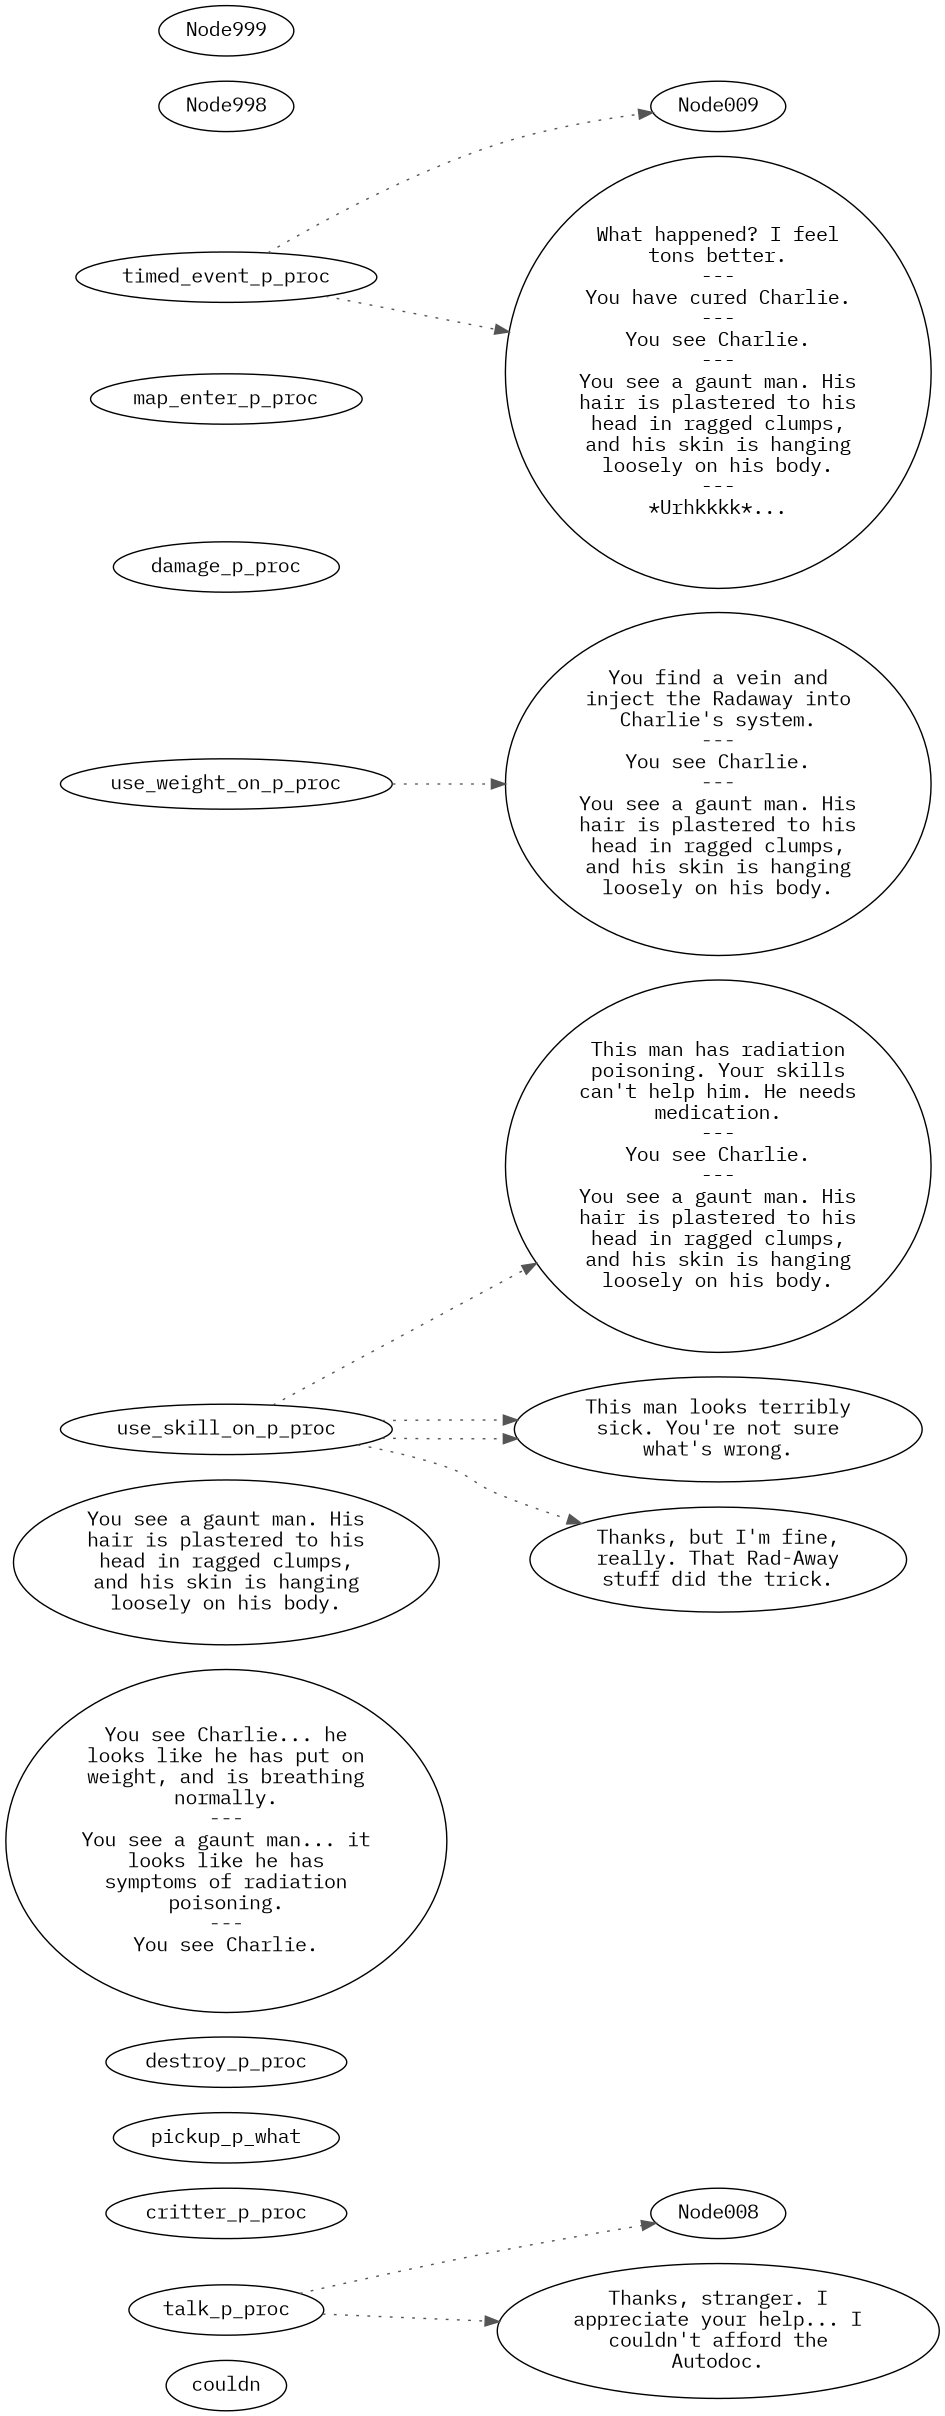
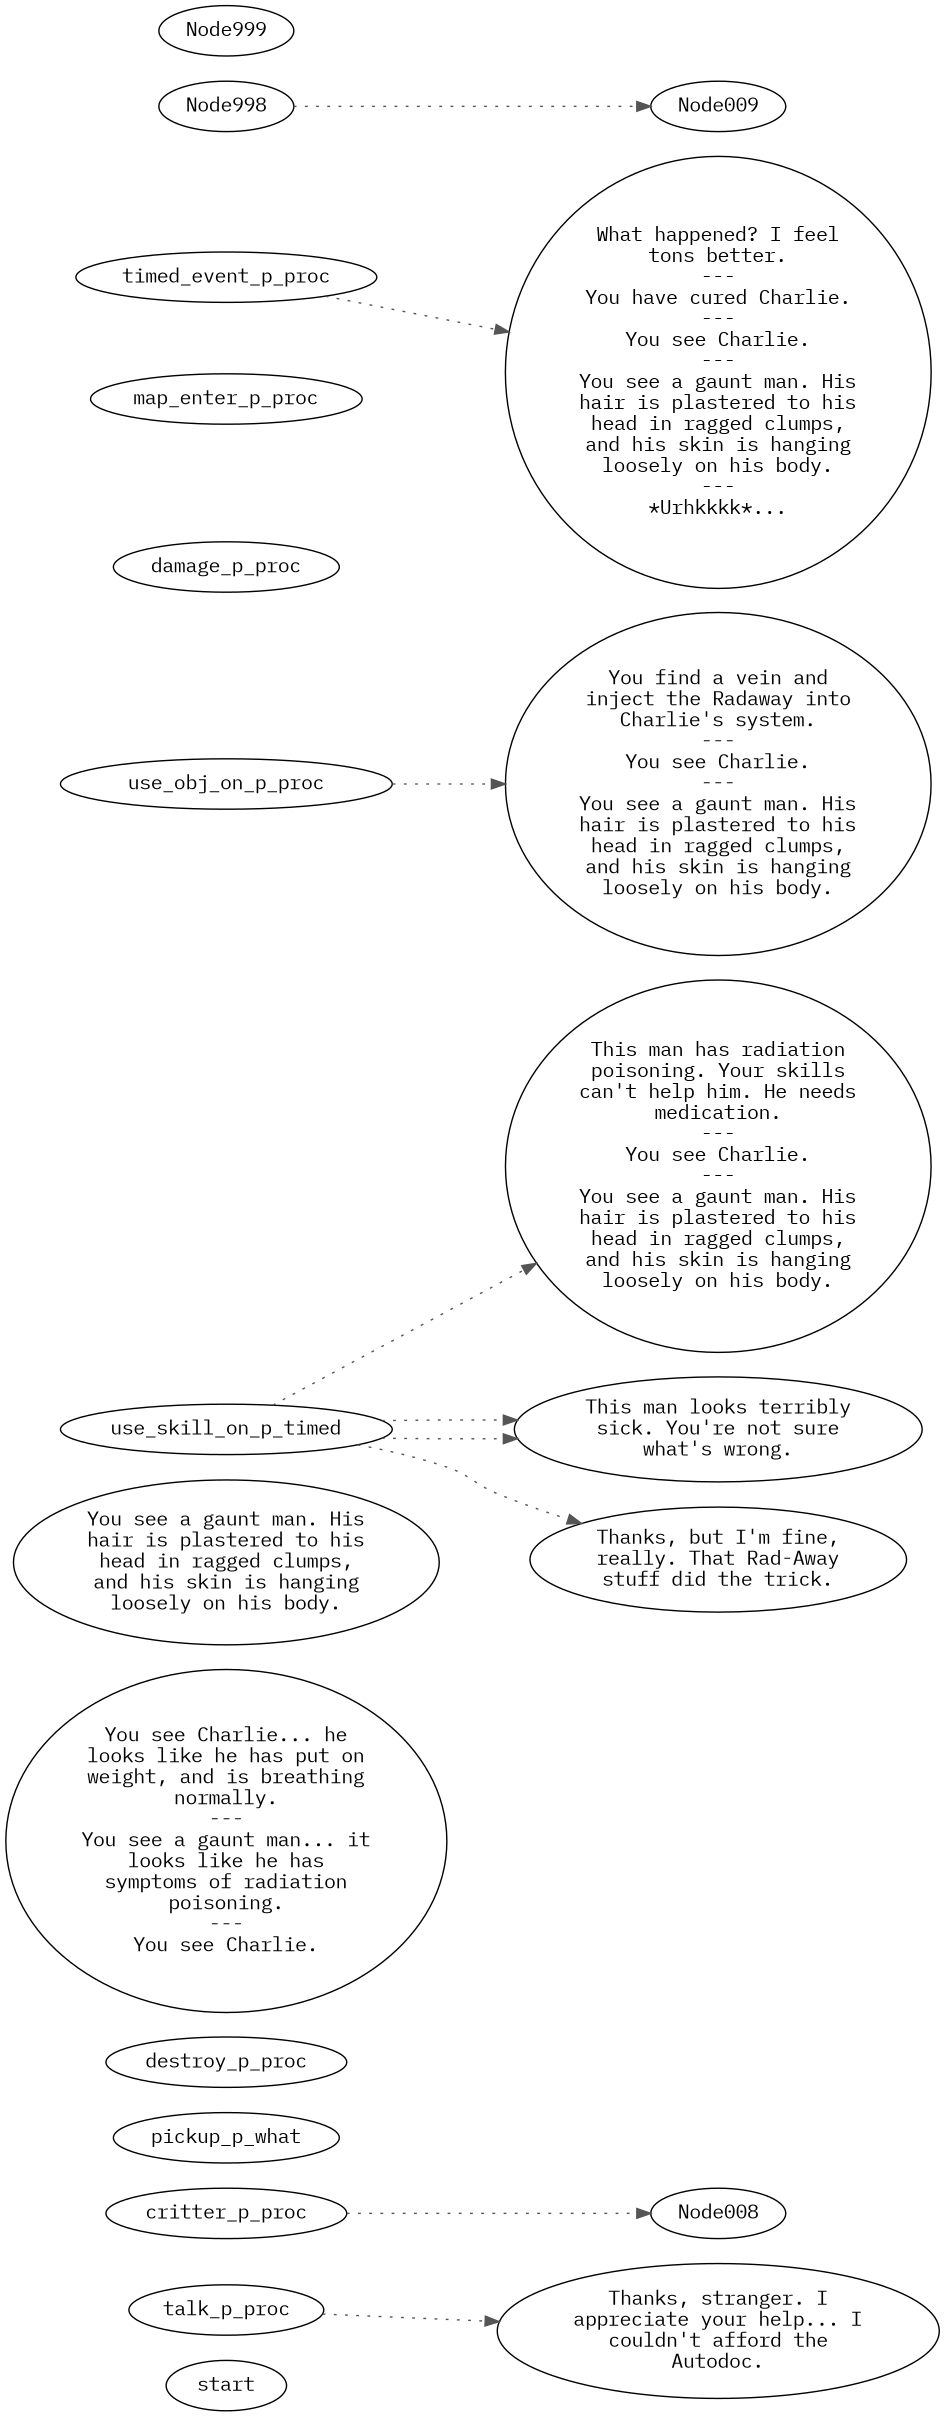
edge "timed_event_p_proc" -> "Node009": now "Node998" -> "Node009"
node "use_weight_on_p_proc": label "use_weight_on_p_proc" -> "use_obj_on_p_proc"
node "use_skill_on_p_proc": label "use_skill_on_p_proc" -> "use_skill_on_p_timed"
edge "talk_p_proc" -> "Node008": now "critter_p_proc" -> "Node008"
node "couldn": label "couldn" -> "start"
